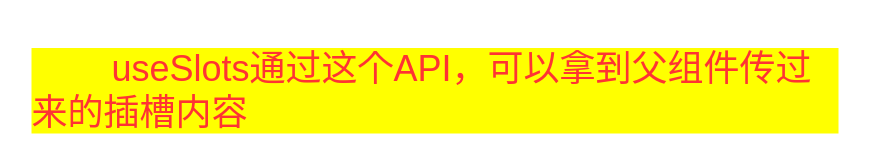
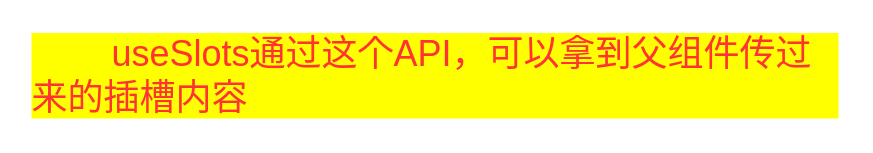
node "useSlots通过这个API，可以拿到父组件传过来的插槽内容": moved (436, 91) -> (436, 76)
